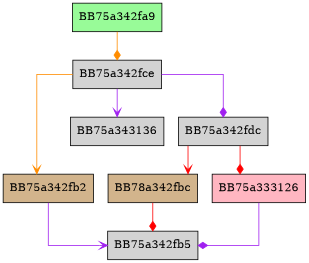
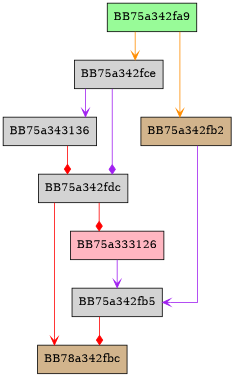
edge "BB75a342fa9" -> "BB75a342fce": arrowhead diamond -> vee
edge "BB75a342fce" -> "BB75a342fb2": now "BB75a342fa9" -> "BB75a342fb2"
edge "BB75a343136" -> "BB75a342fdc": added
edge "BB78a342fbc" -> "BB75a342fb5": reversed
edge "BB75a333126" -> "BB75a342fb5": arrowhead diamond -> vee
